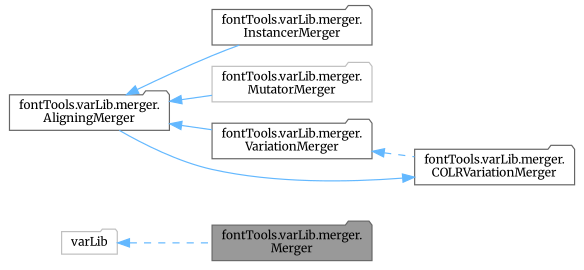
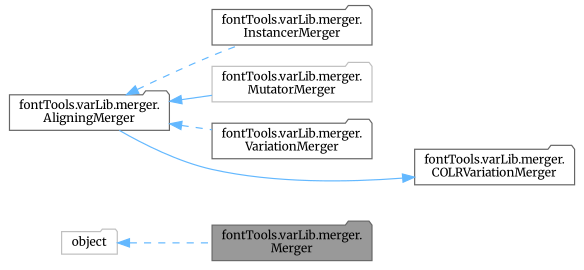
edge "fontTools.varLib.merger. InstancerMerger" -> "fontTools.varLib.merger. AligningMerger": style solid -> dashed
edge "fontTools.varLib.merger. VariationMerger" -> "fontTools.varLib.merger. AligningMerger": style solid -> dashed
edge "fontTools.varLib.merger. COLRVariationMerger" -> "fontTools.varLib.merger. VariationMerger": removed
node "varLib": label "varLib" -> "object"
